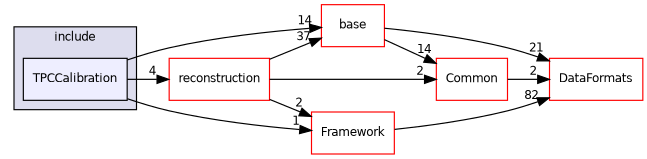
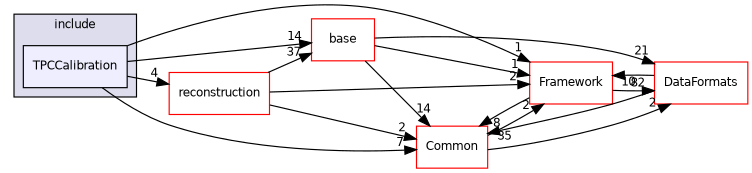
edge "base" -> "Framework": added
edge "DataFormats" -> "Framework": added
edge "Framework" -> "Common": added
edge "DataFormats" -> "Common": added
edge "Common" -> "Framework": added
edge "TPCCalibration" -> "Common": added
